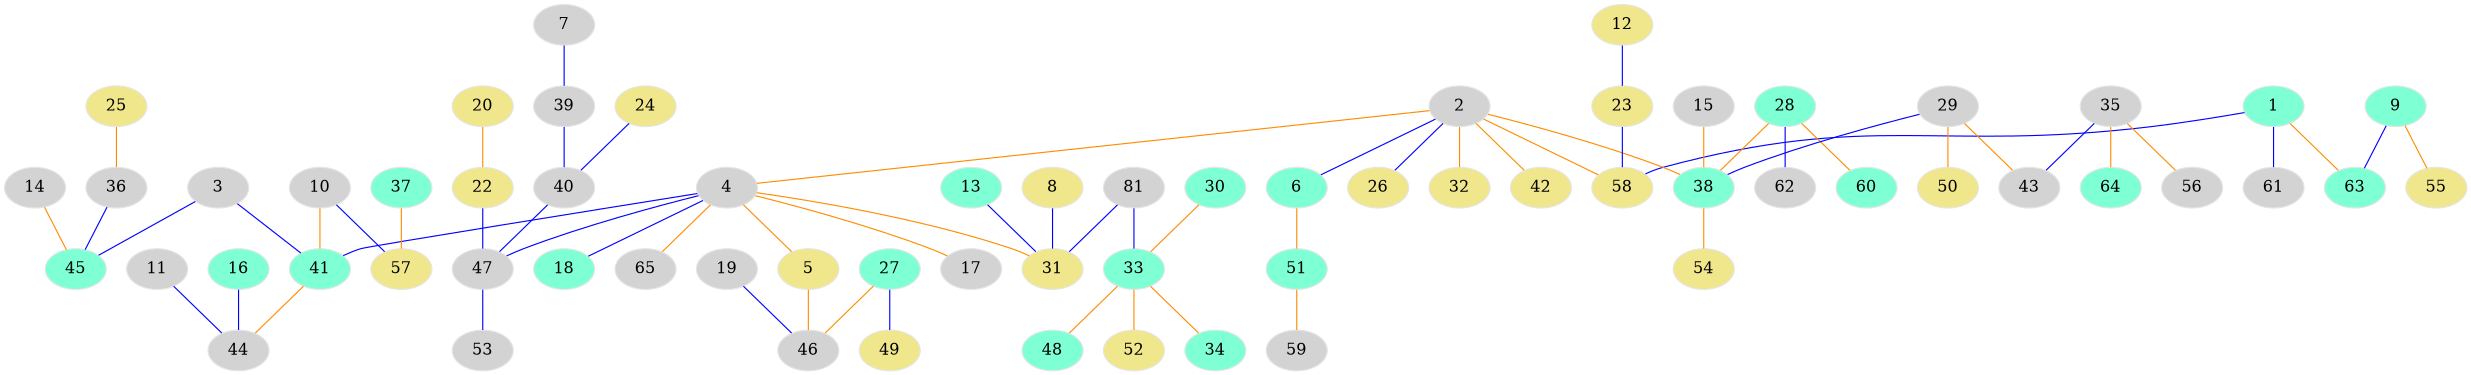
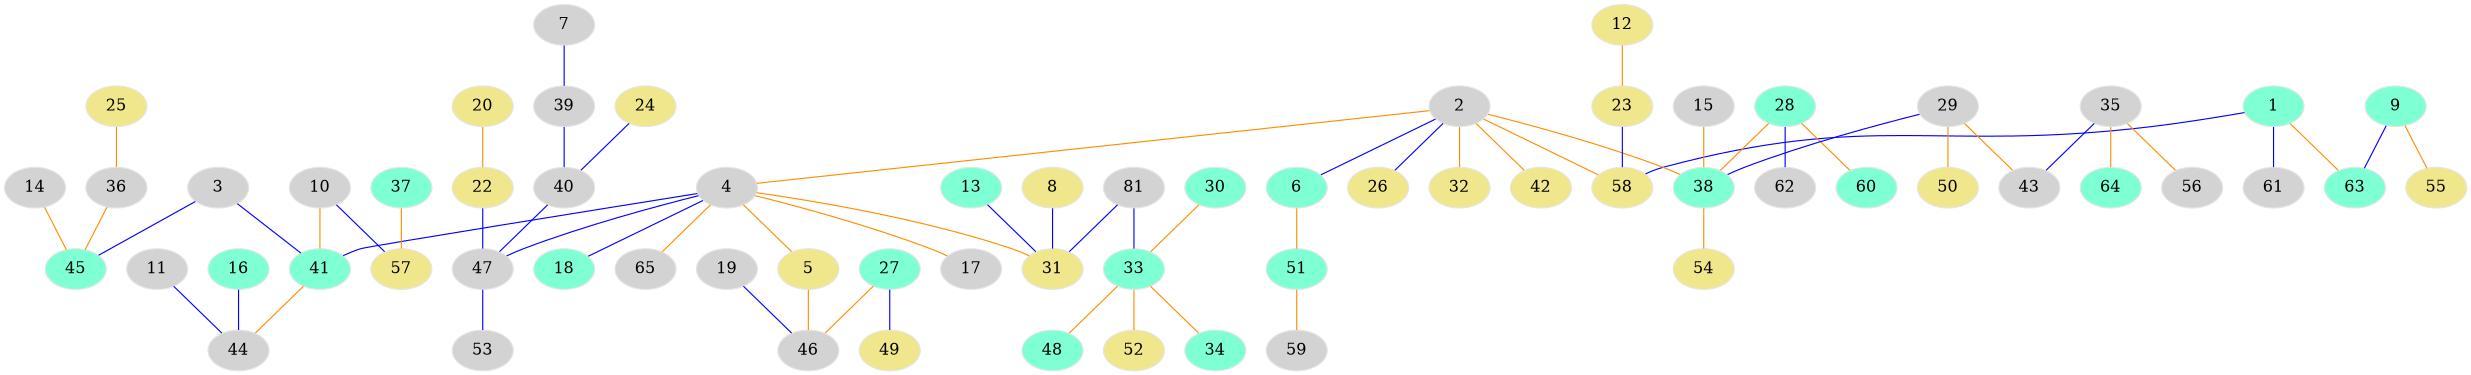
edge "12" -- "23": color blue -> darkorange
edge "36" -- "45": color blue -> darkorange
